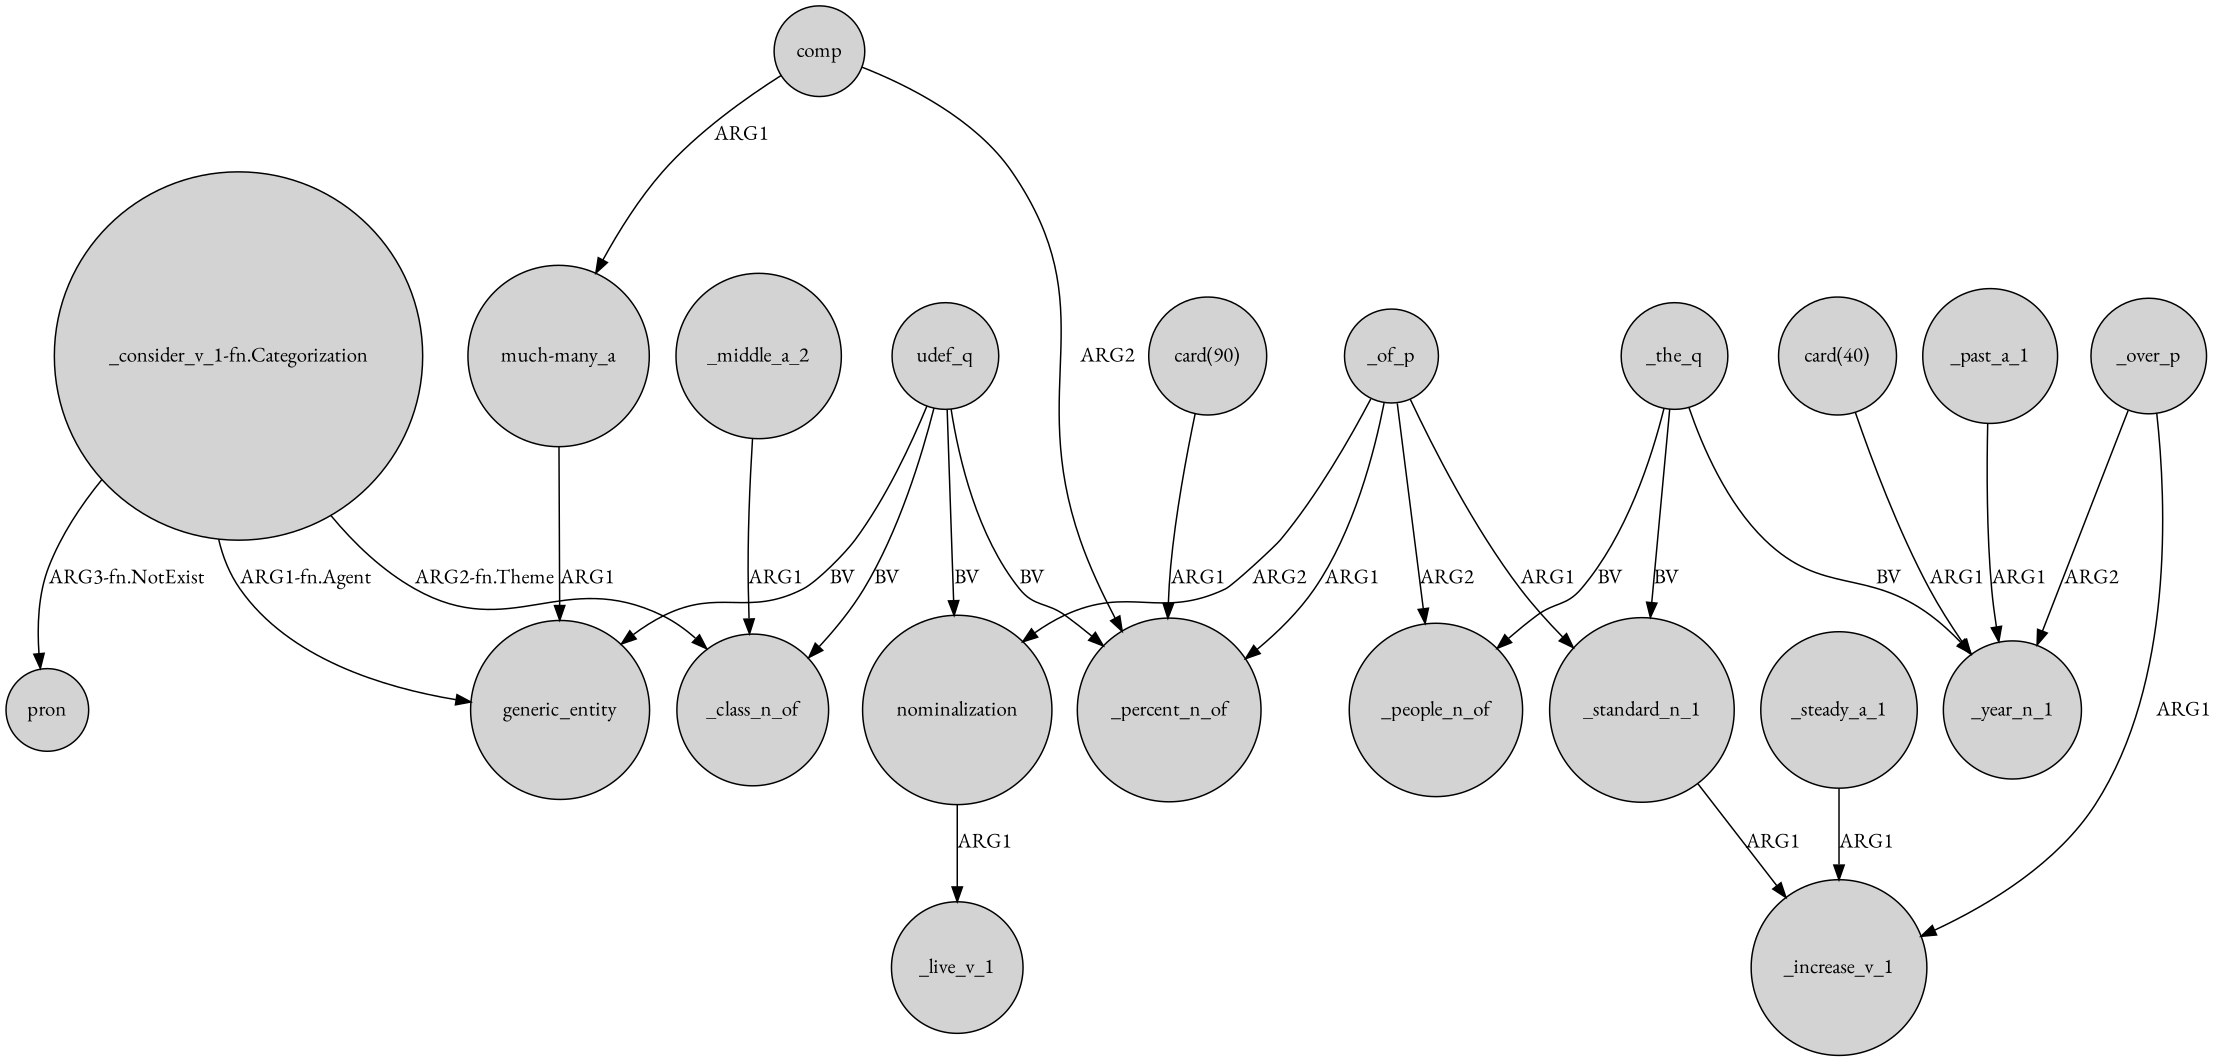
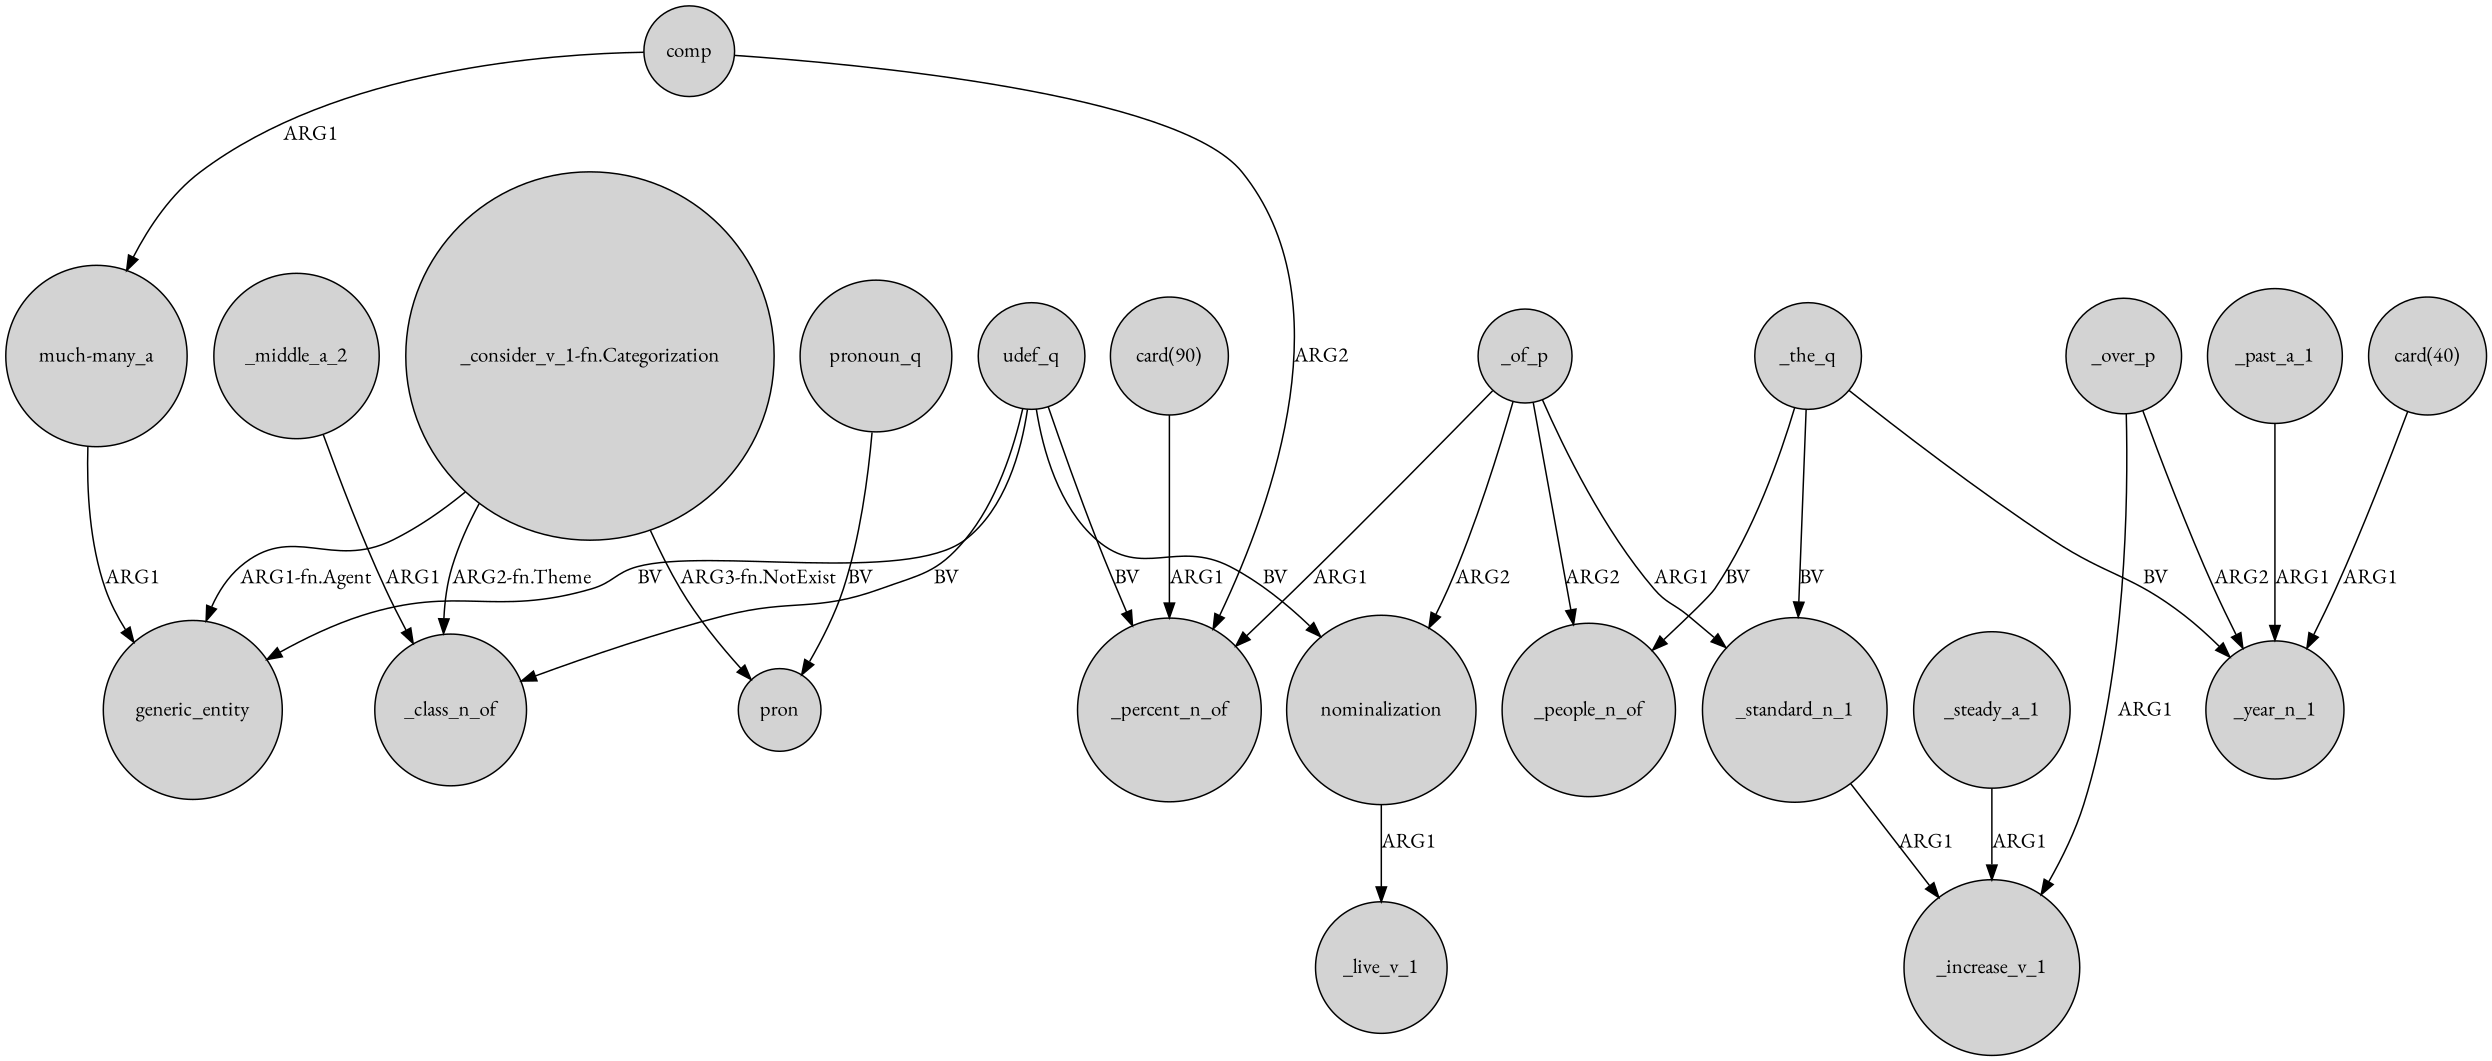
node "pronoun_q": added
